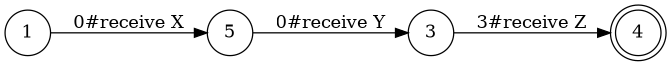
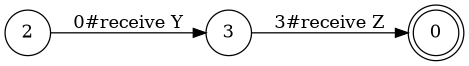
node "1": removed
node "5": label "5" -> "2"
node "4": label "4" -> "0"
